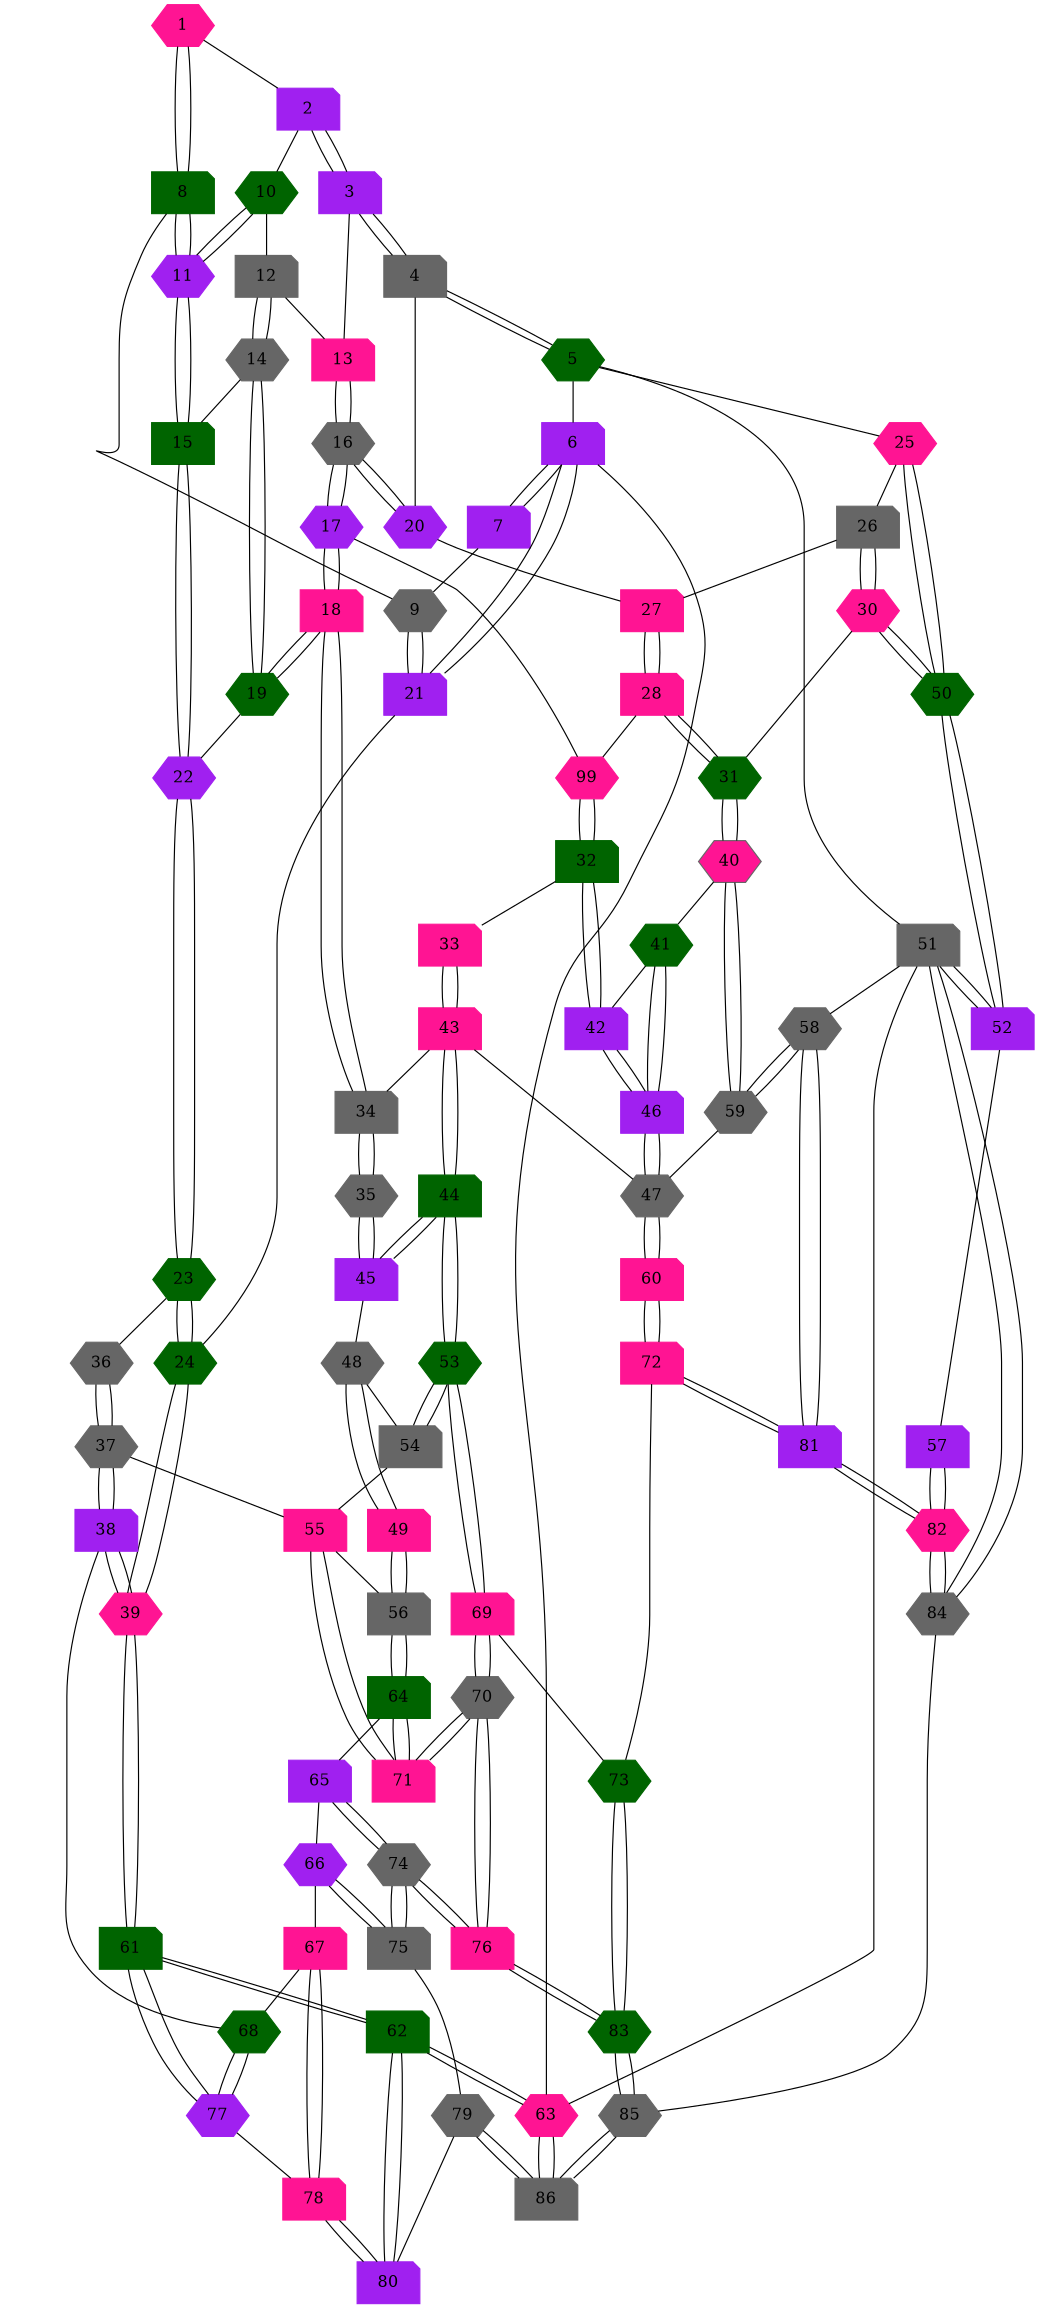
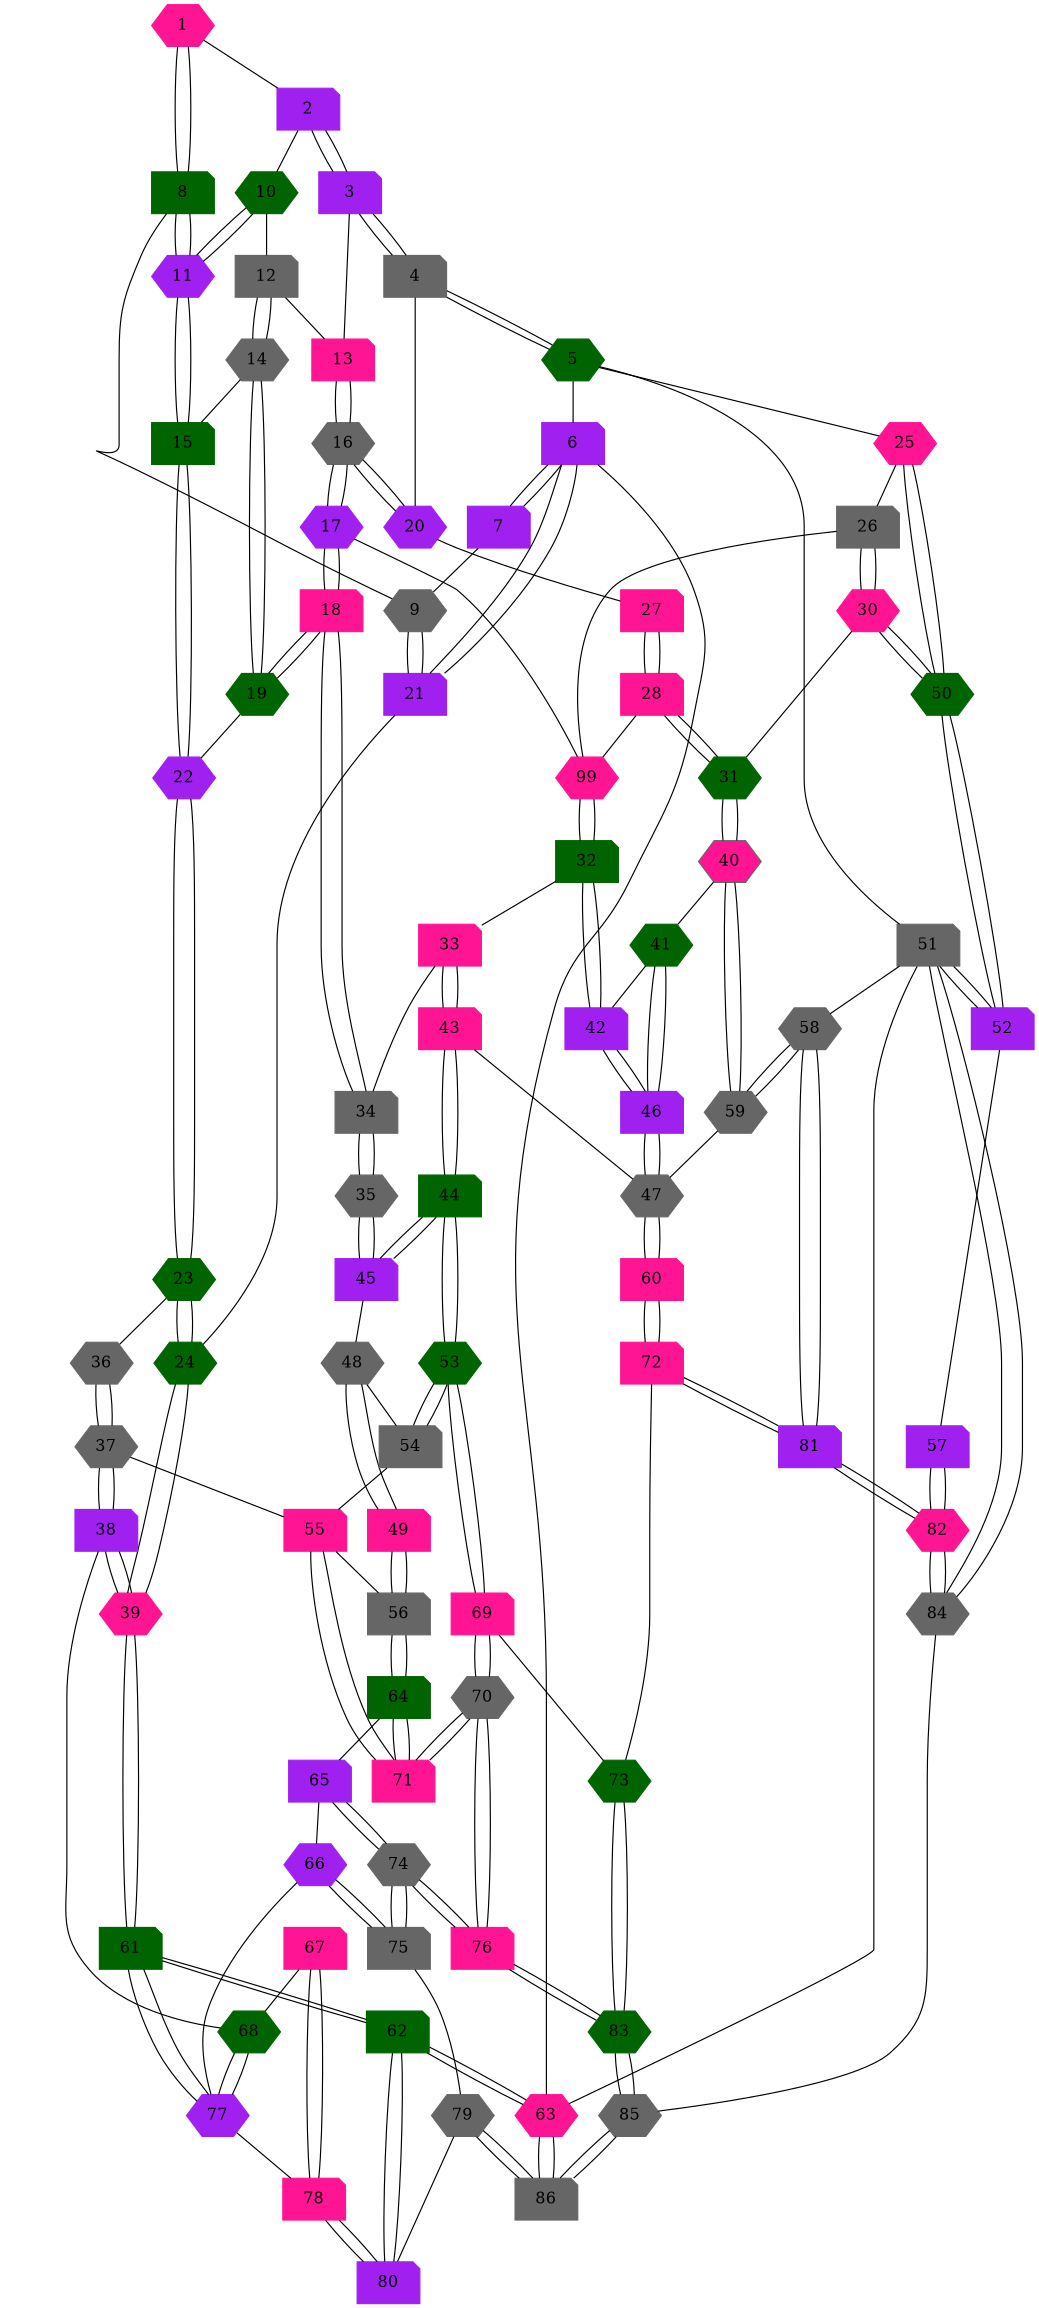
edge "26" -- "27": now "26" -- "99"
edge "43" -- "34": now "33" -- "34"
edge "66" -- "67": now "66" -- "77"
